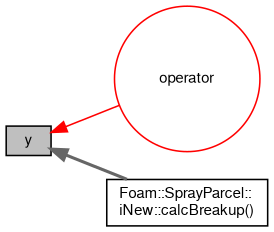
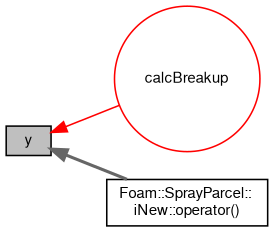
node "operator": label "operator" -> "calcBreakup"
node "Foam::SprayParcel:: iNew::calcBreakup()": label "Foam::SprayParcel:: iNew::calcBreakup()" -> "Foam::SprayParcel:: iNew::operator()"
